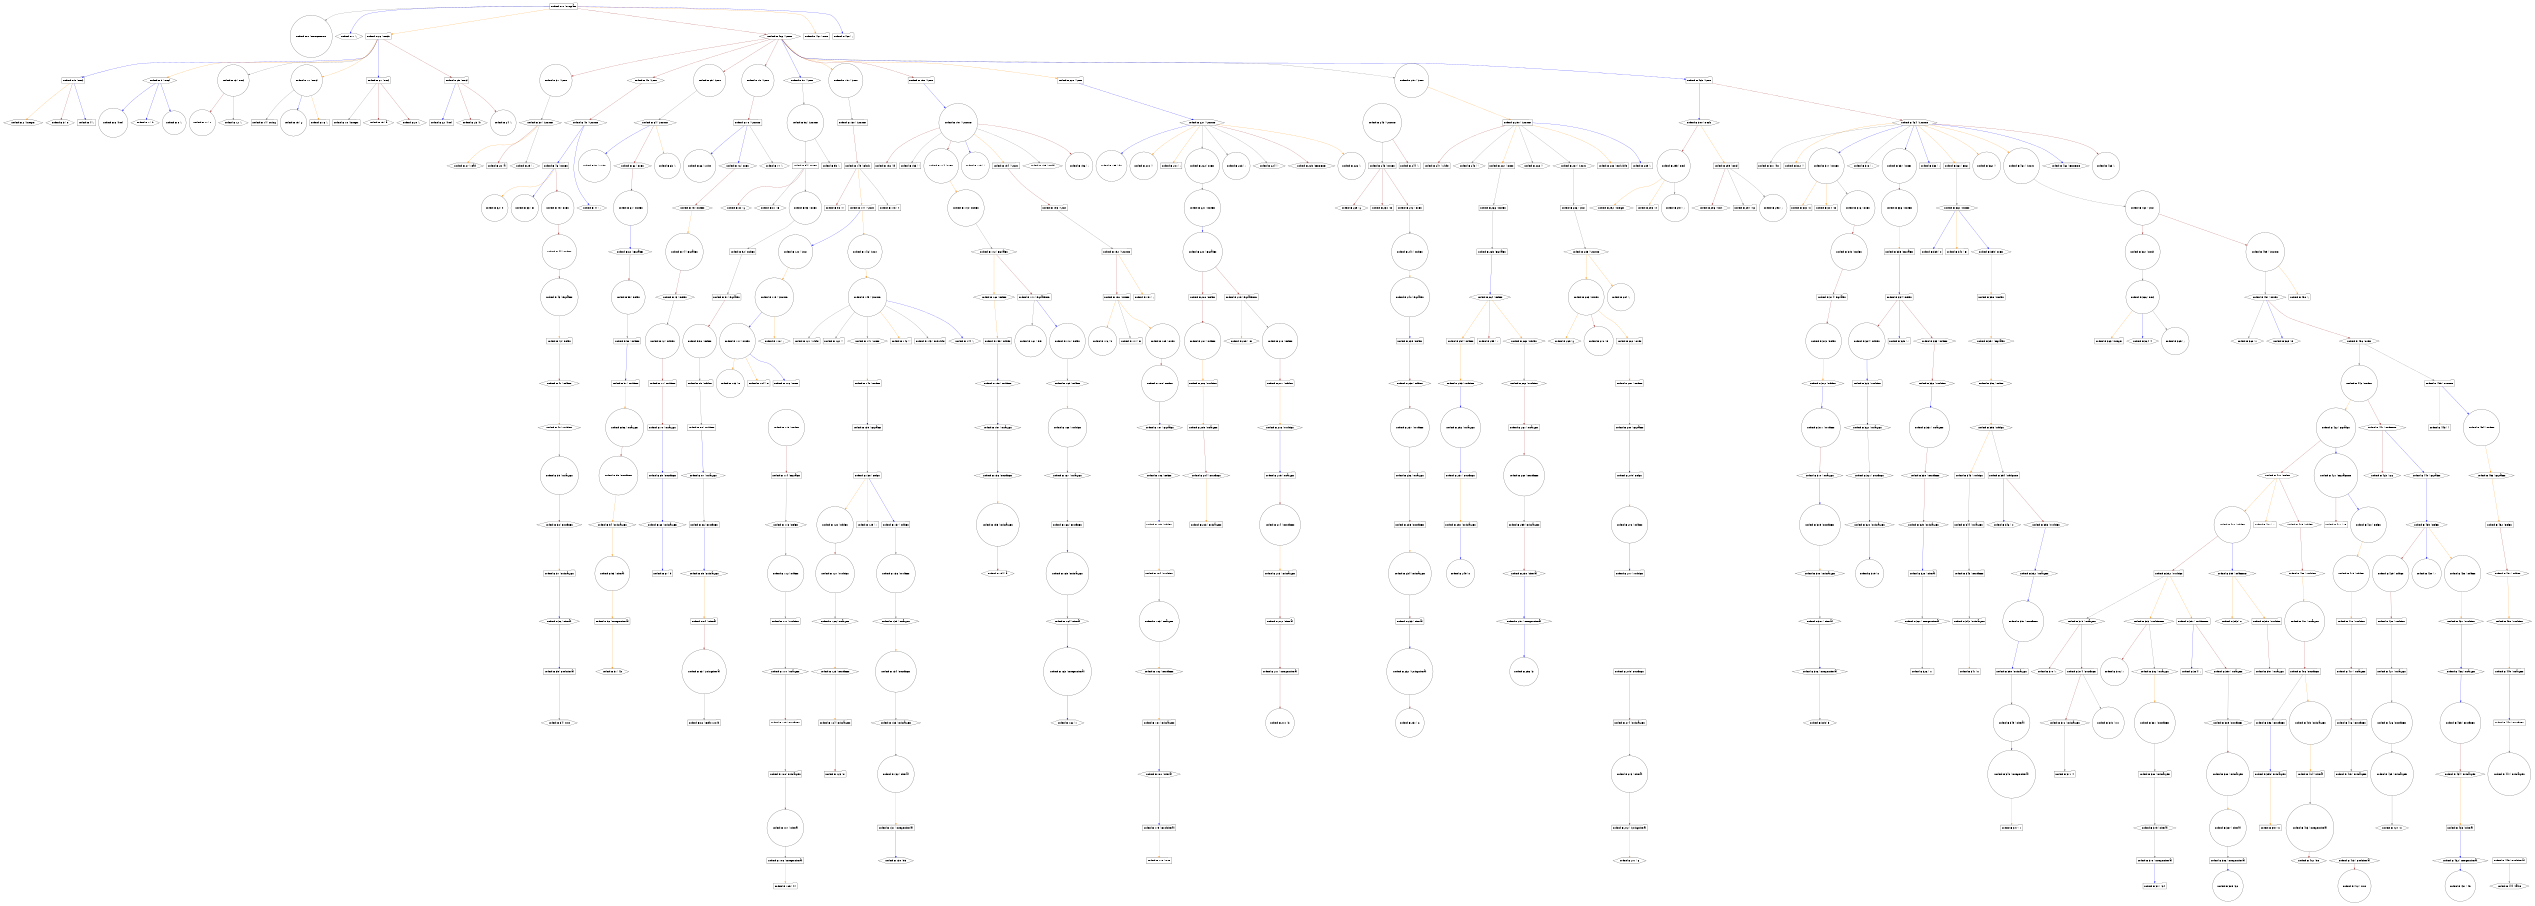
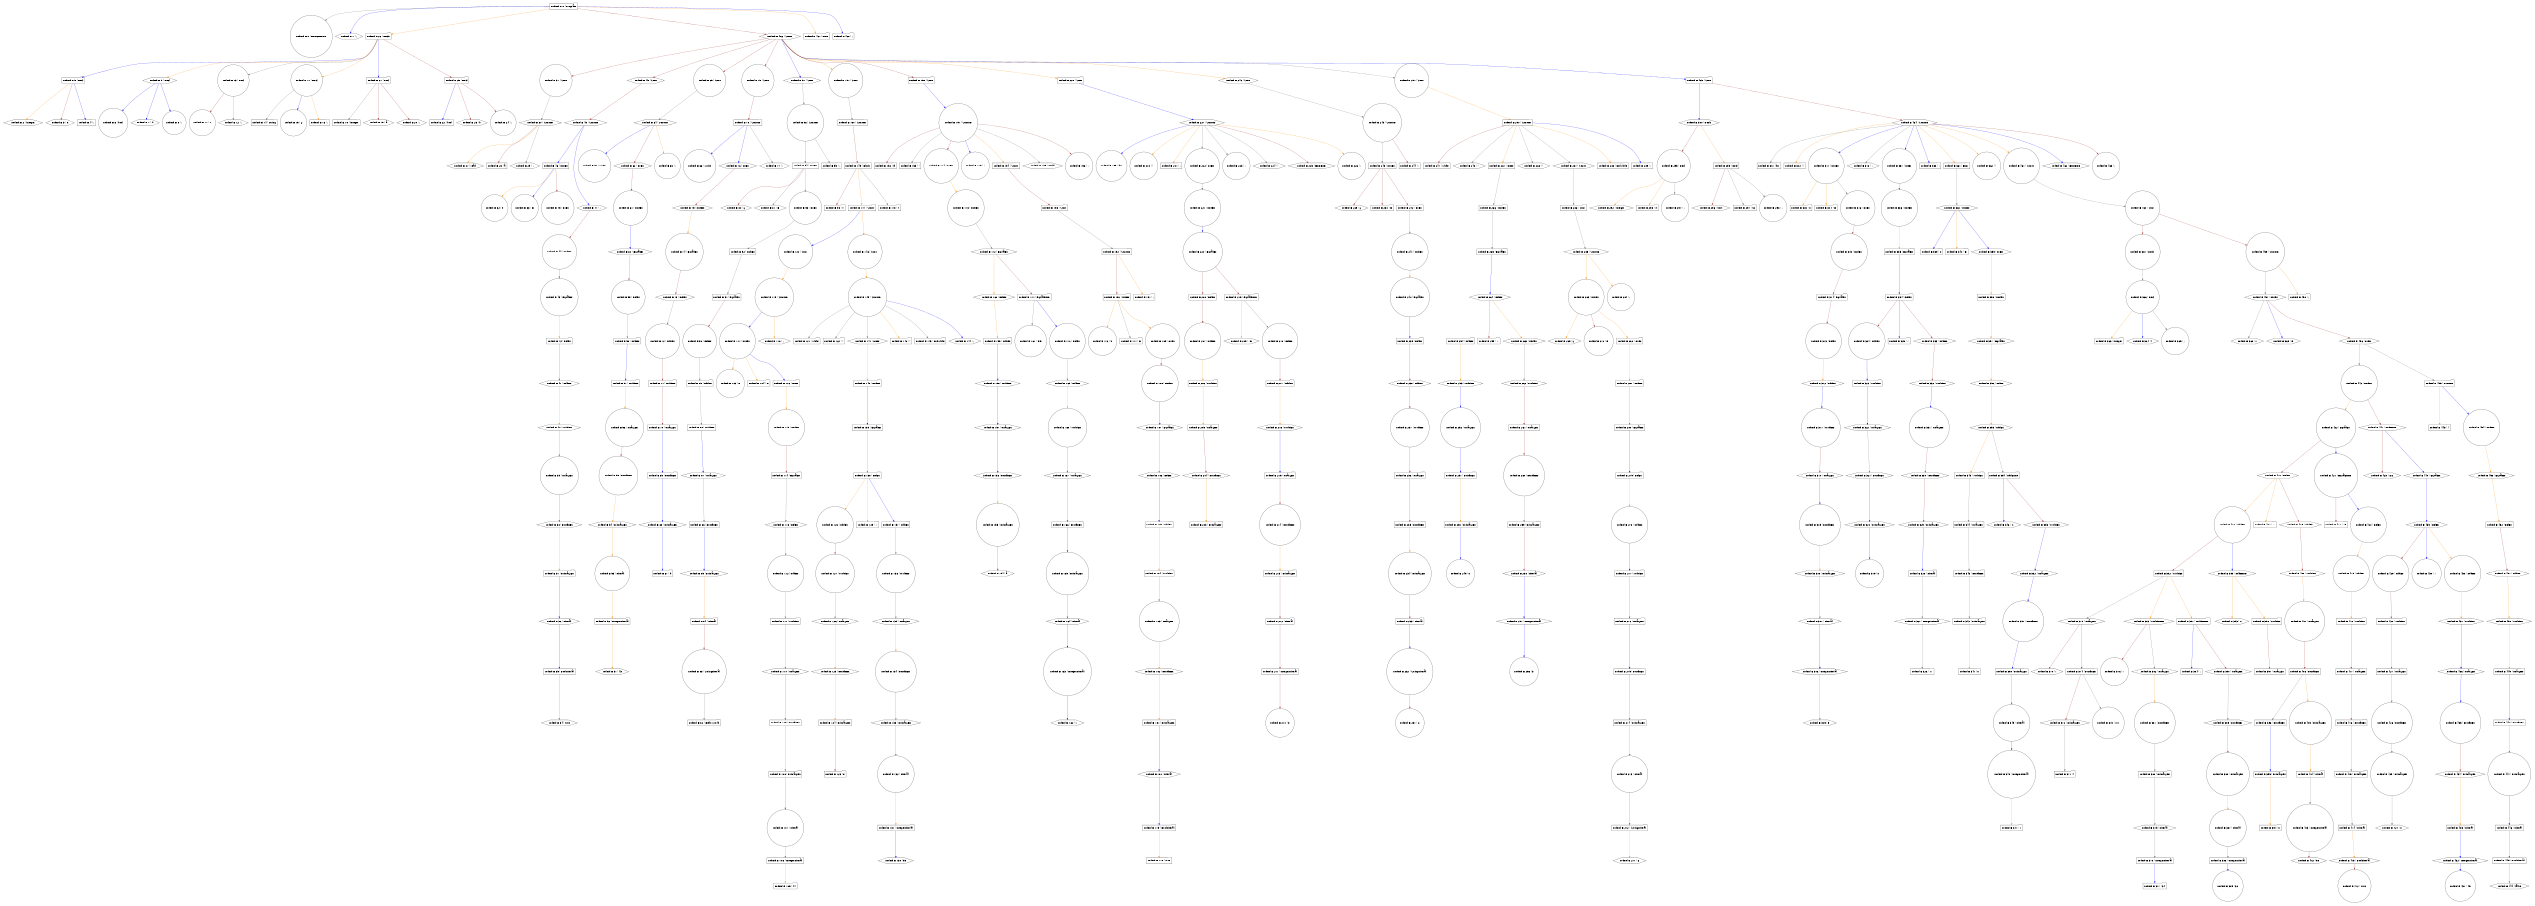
node "nodeId = 246 | Stmt": added
edge "nodeId = 45 | OrEx" -> "nodeId = 44 | AndEx": now "nodeId = 47 | ;" -> "nodeId = 44 | AndEx"
edge "nodeId = 264 | RelEx" -> "nodeId = 254 | AddEx": removed
edge "nodeId = 116 | OrEx" -> "nodeId = 115 | AndEx": added
node "nodeId = 276 | UnaryEx": added
node "nodeId = 414 | Literal": added
node "nodeId = 446 | Literal": added
